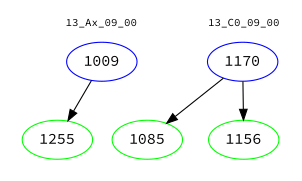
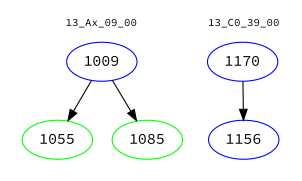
cluster "13_C0_09_00": label "13_C0_09_00" -> "13_C0_39_00"
edge "1170" -> "1085": now "1009" -> "1085"
node "1255": label "1255" -> "1055"
node "1156": color green -> blue
